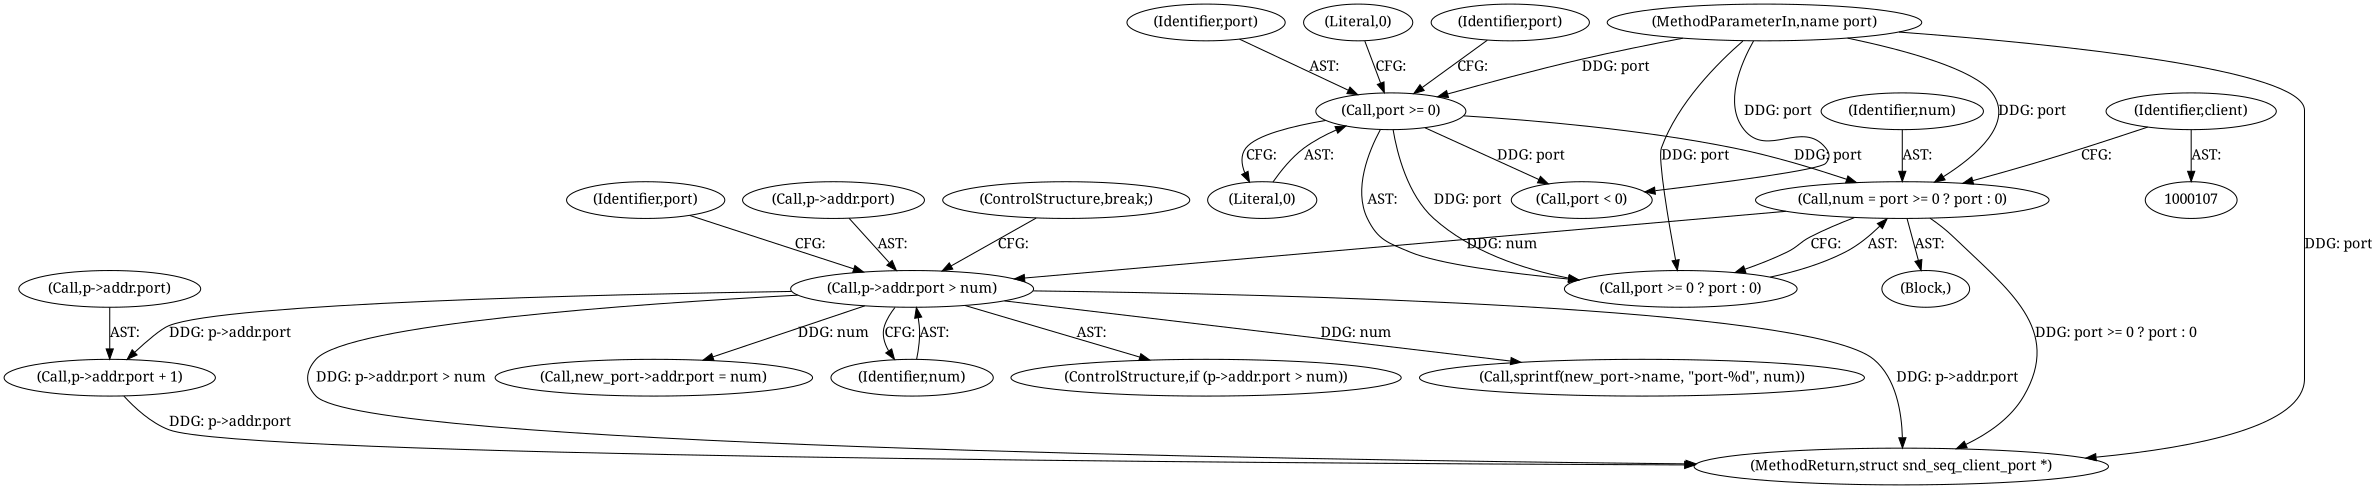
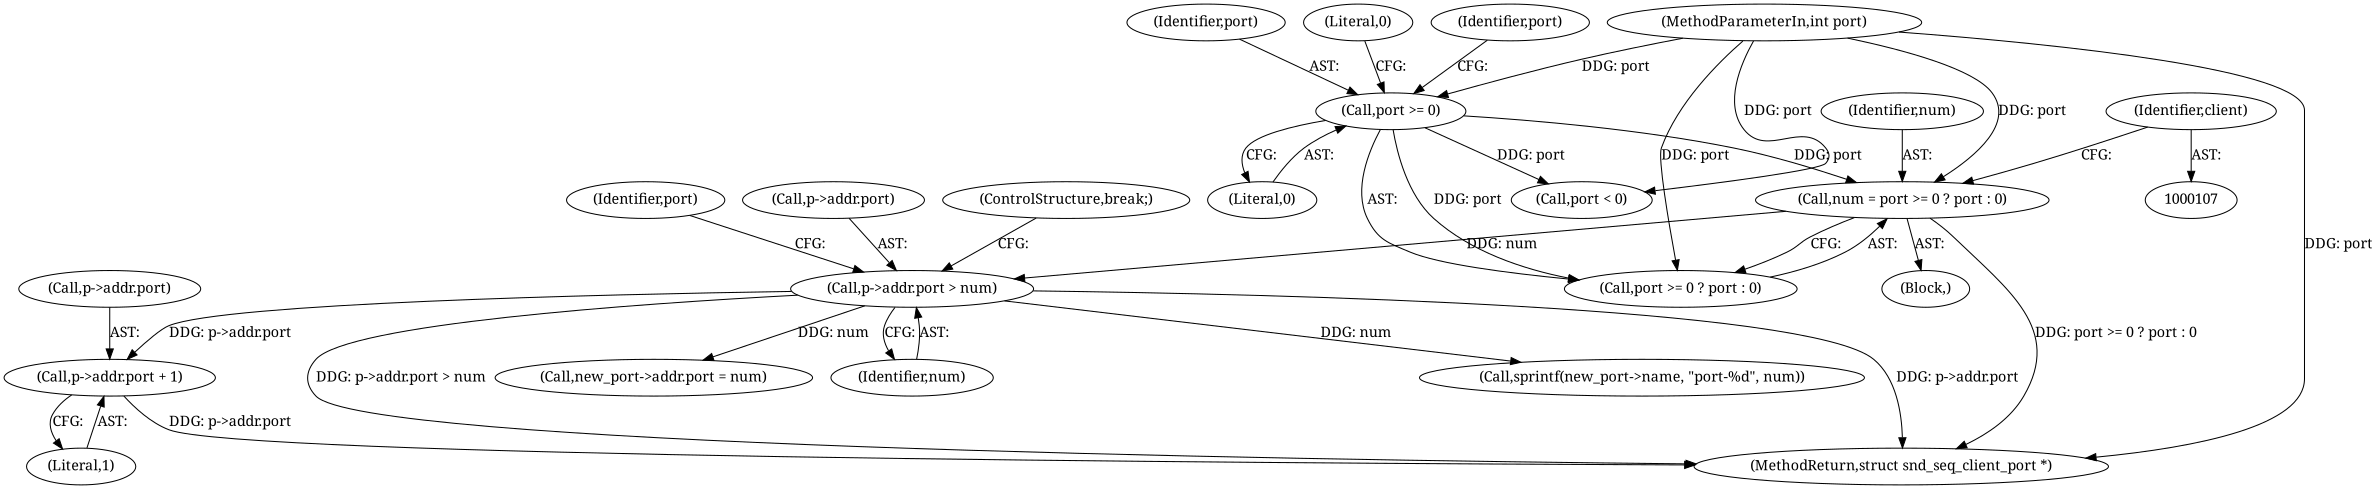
node "(MethodParameterIn,name port)": label "(MethodParameterIn,name port)" -> "(MethodParameterIn,int port)"
node "(ControlStructure,if (p->addr.port > num))": removed
node "(Literal,1)": added
